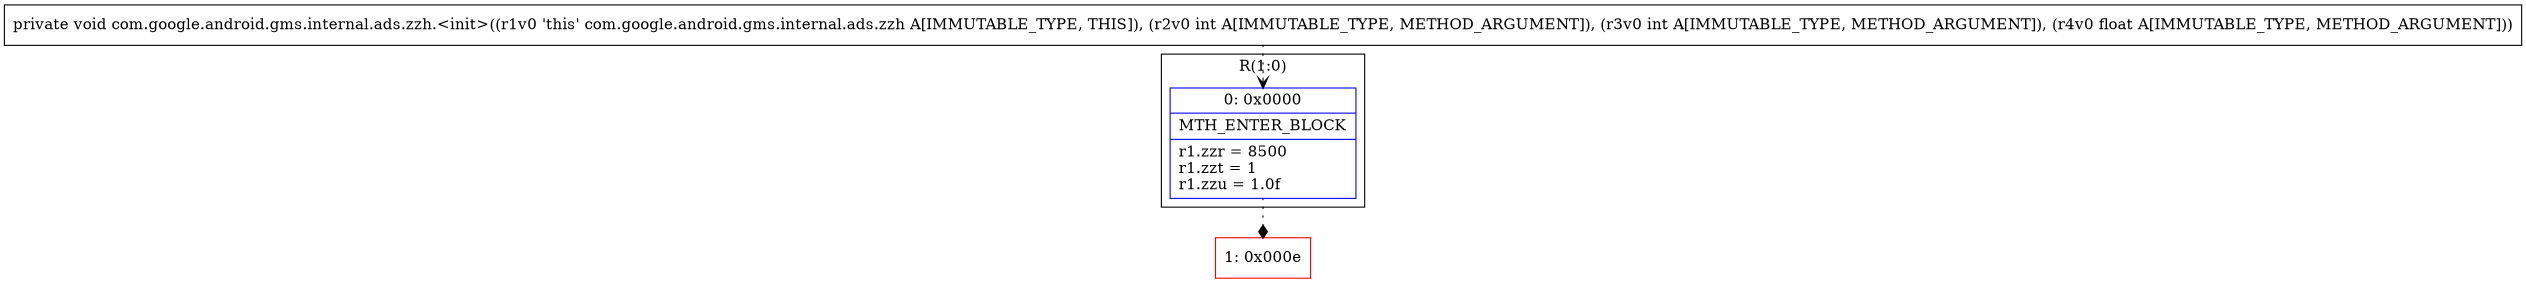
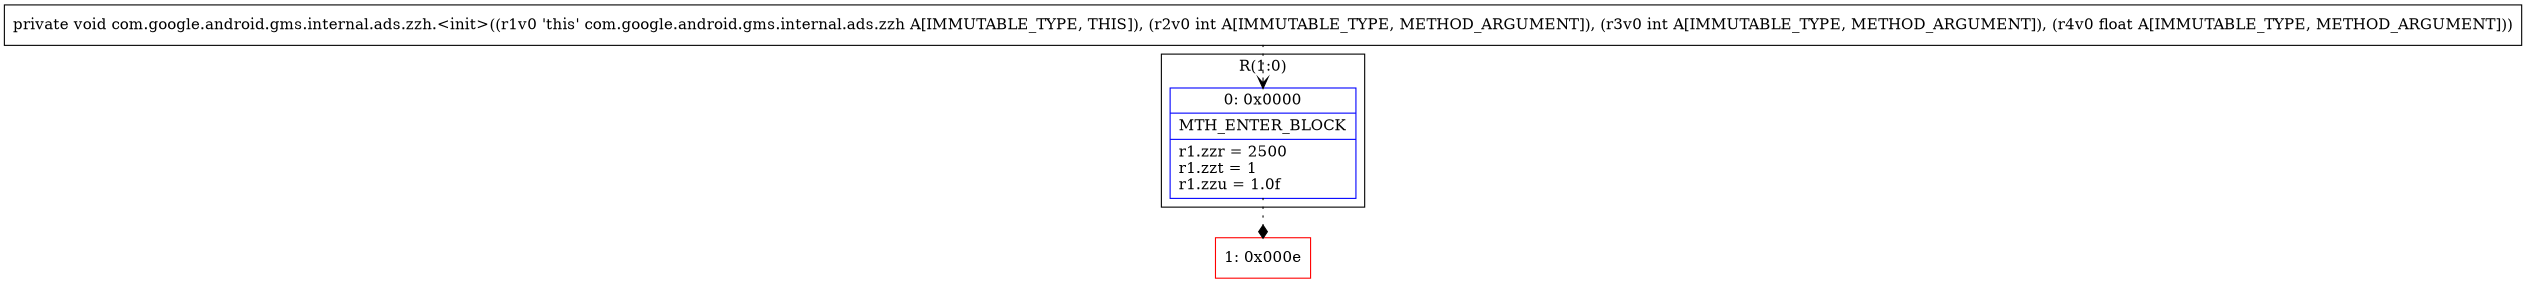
node "0: 0x0000": text "r1.zzr = 8500" -> "r1.zzr = 2500"
